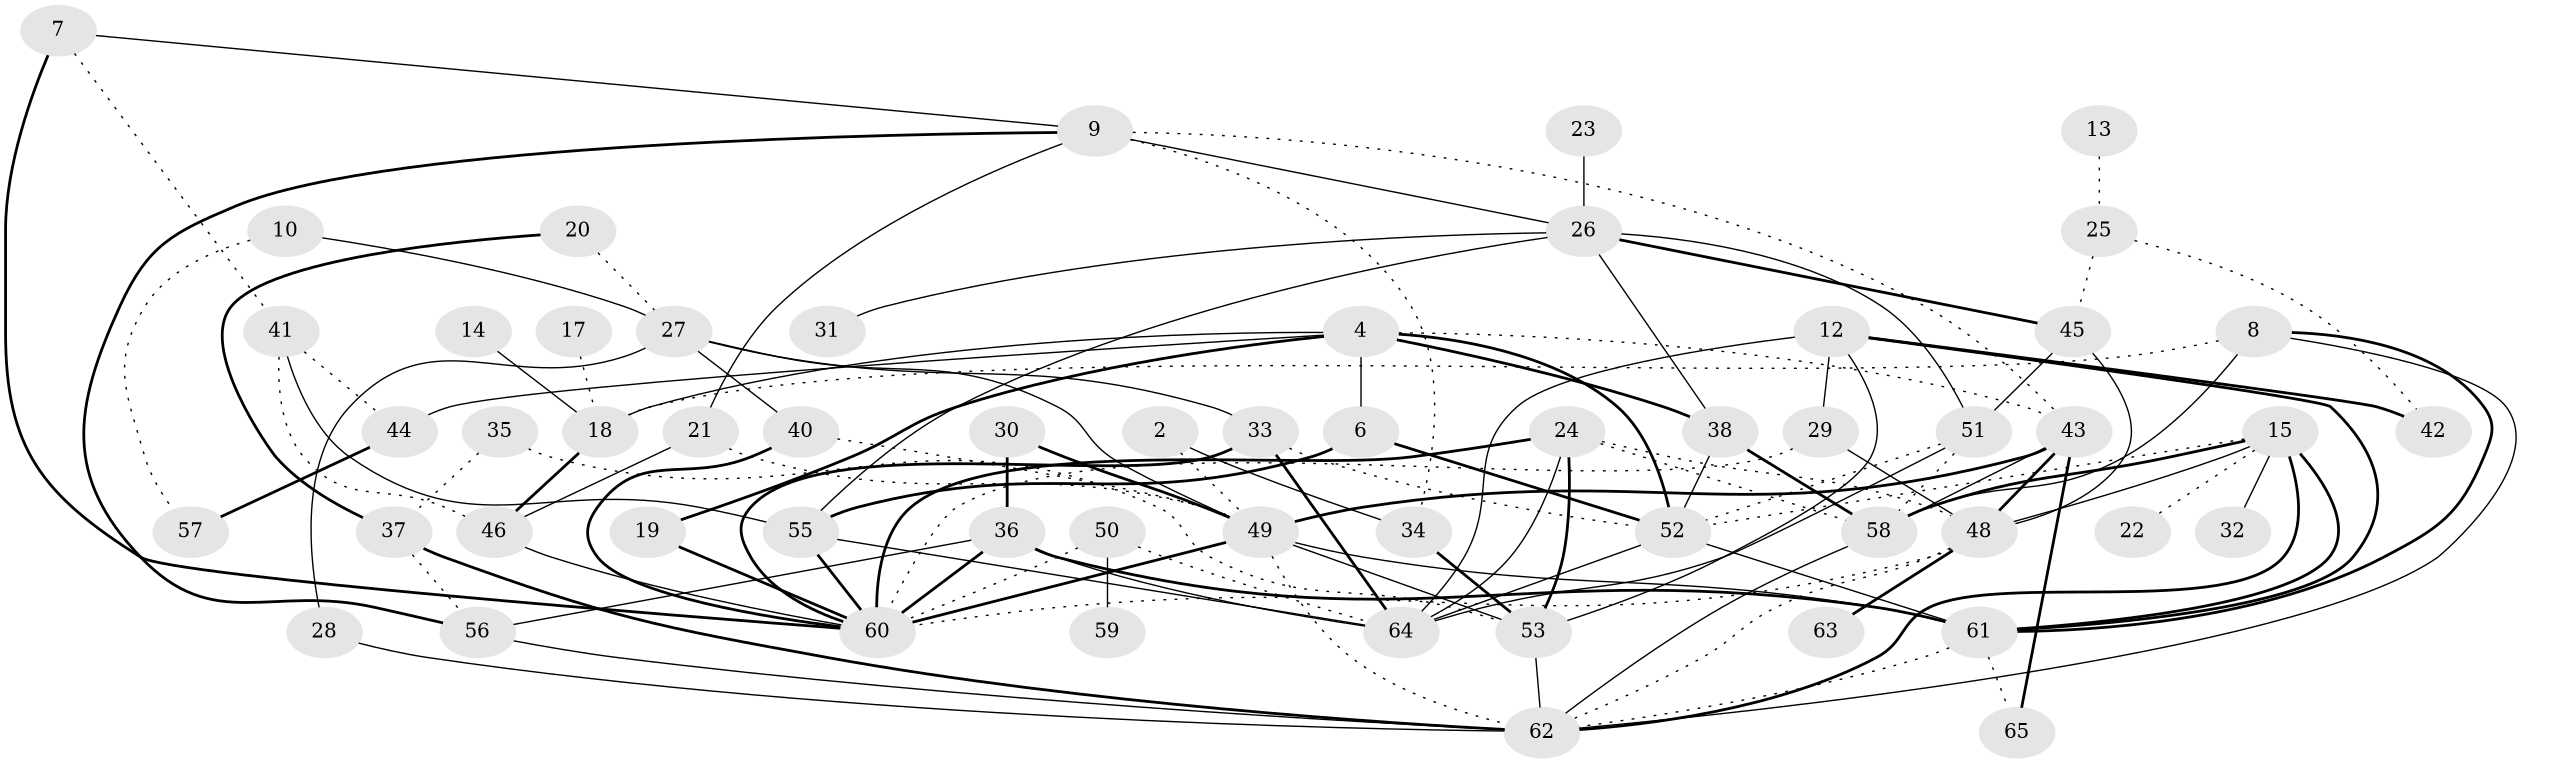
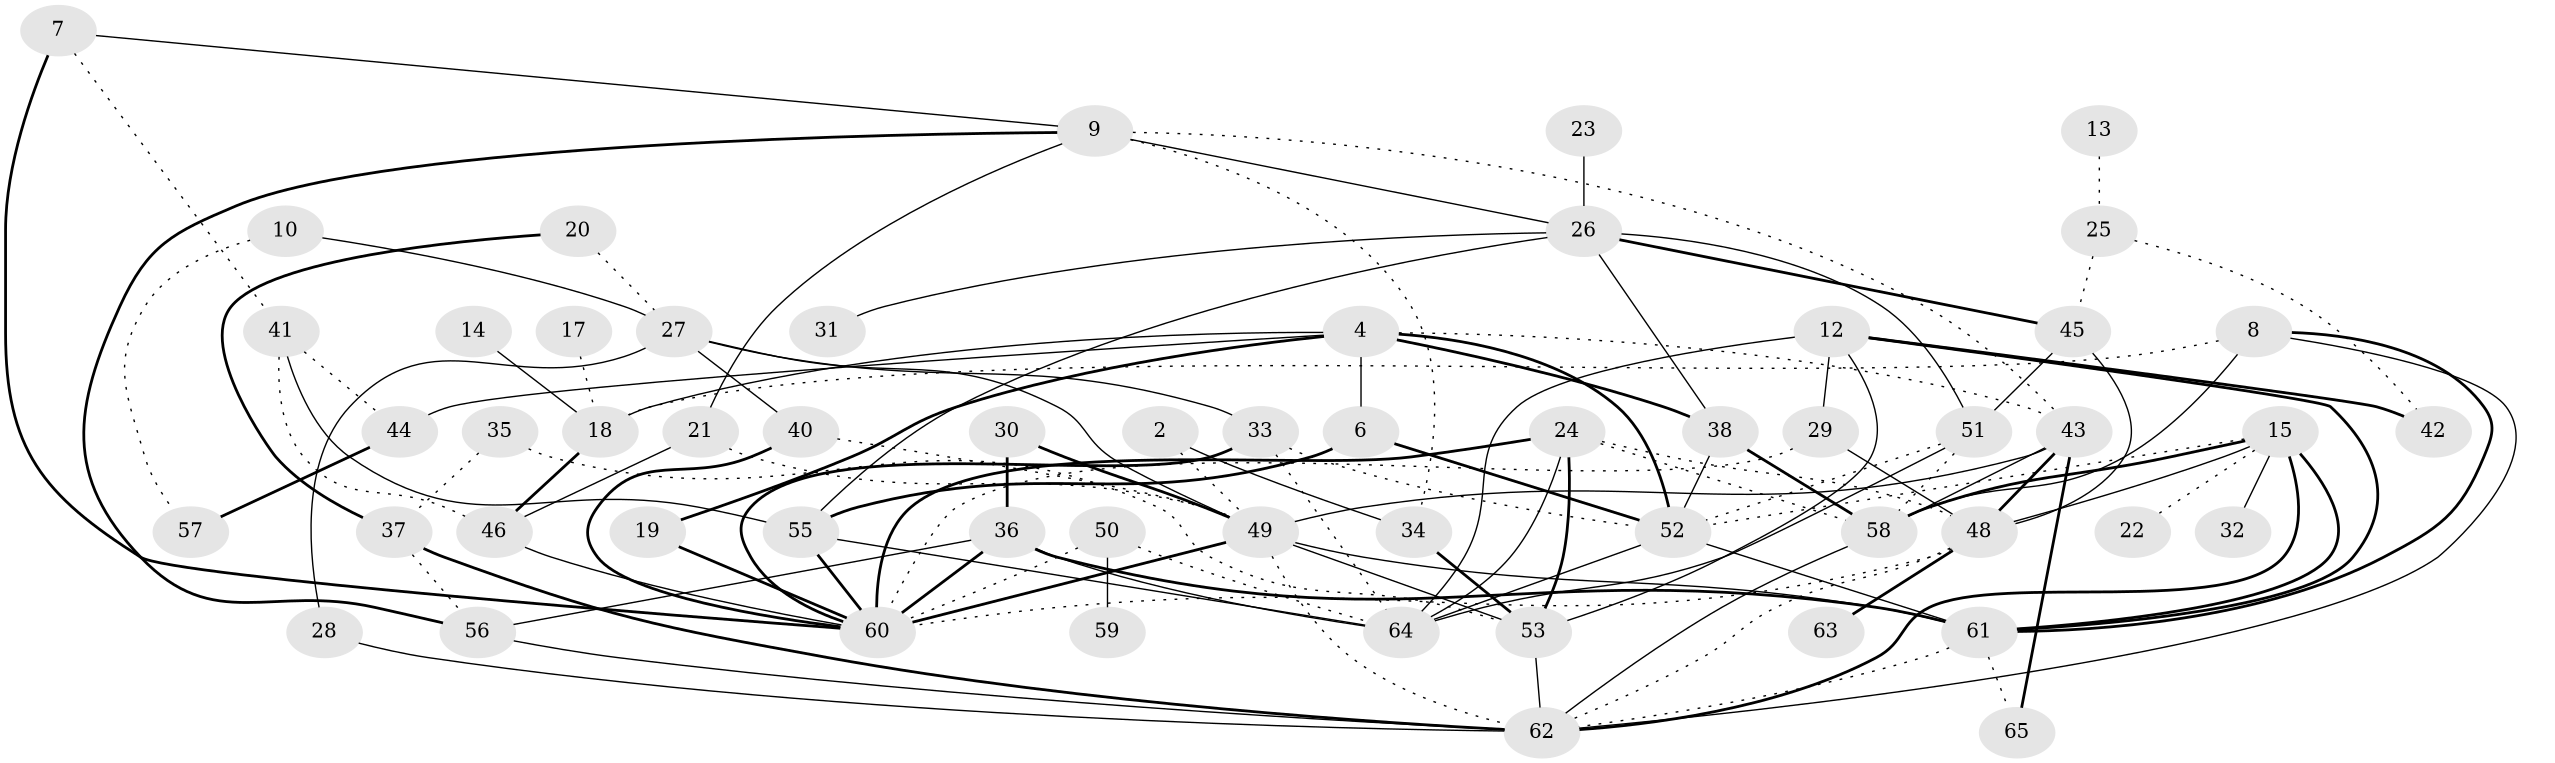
edge "43" -- "49": style bold -> solid
edge "33" -- "64": style bold -> dotted
